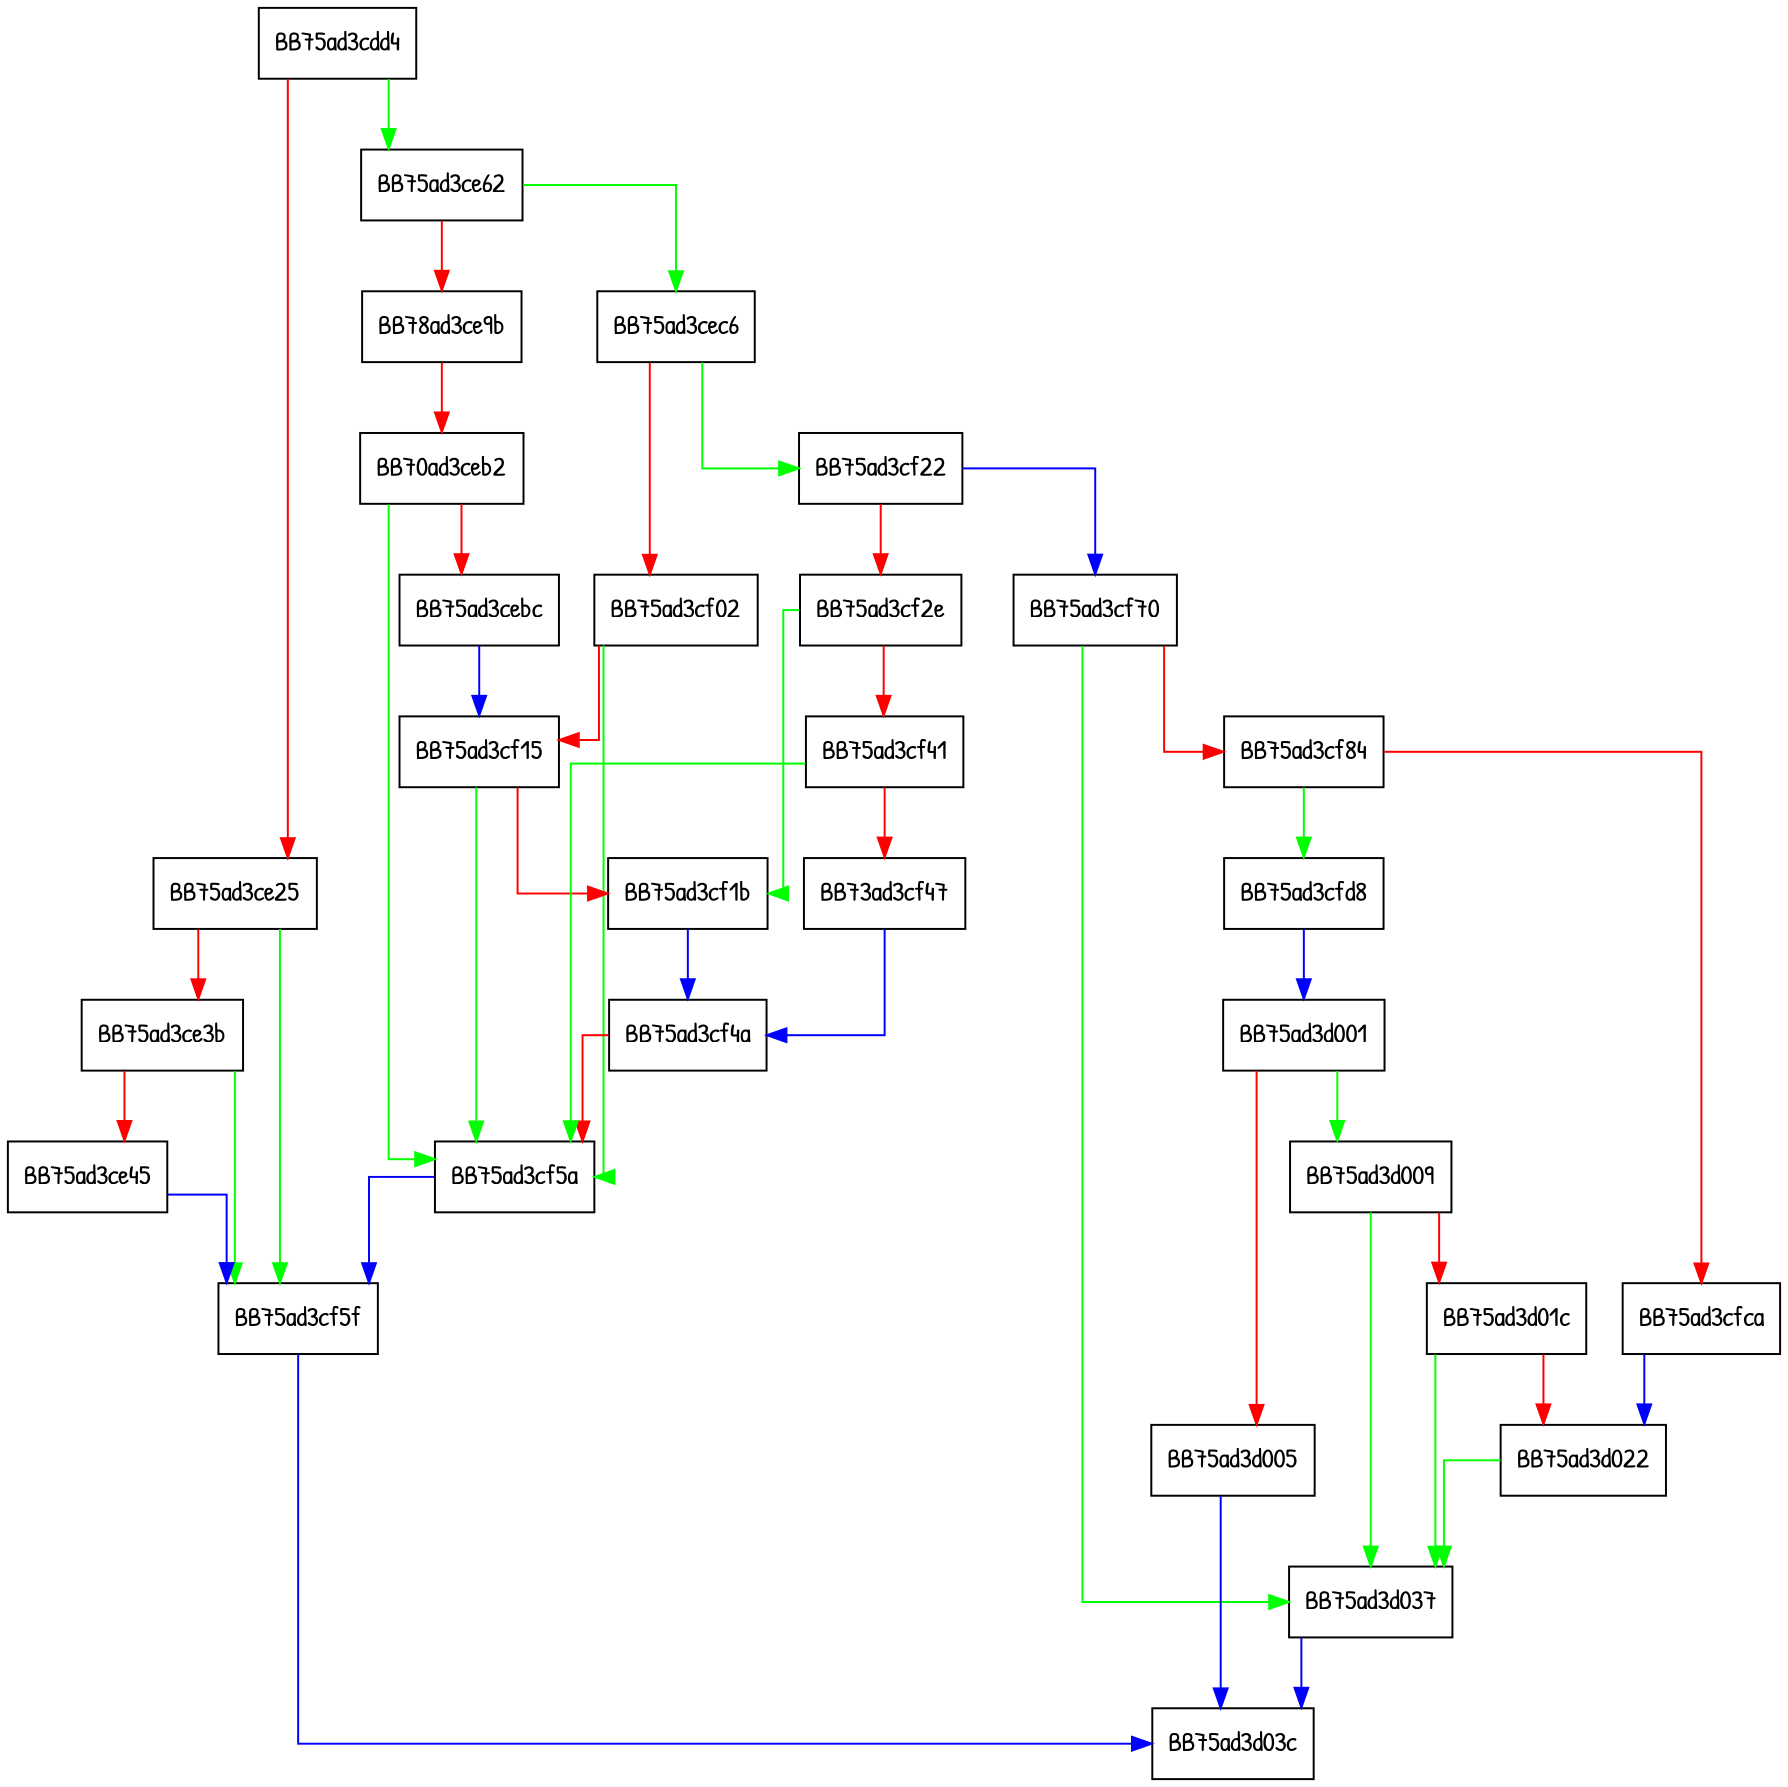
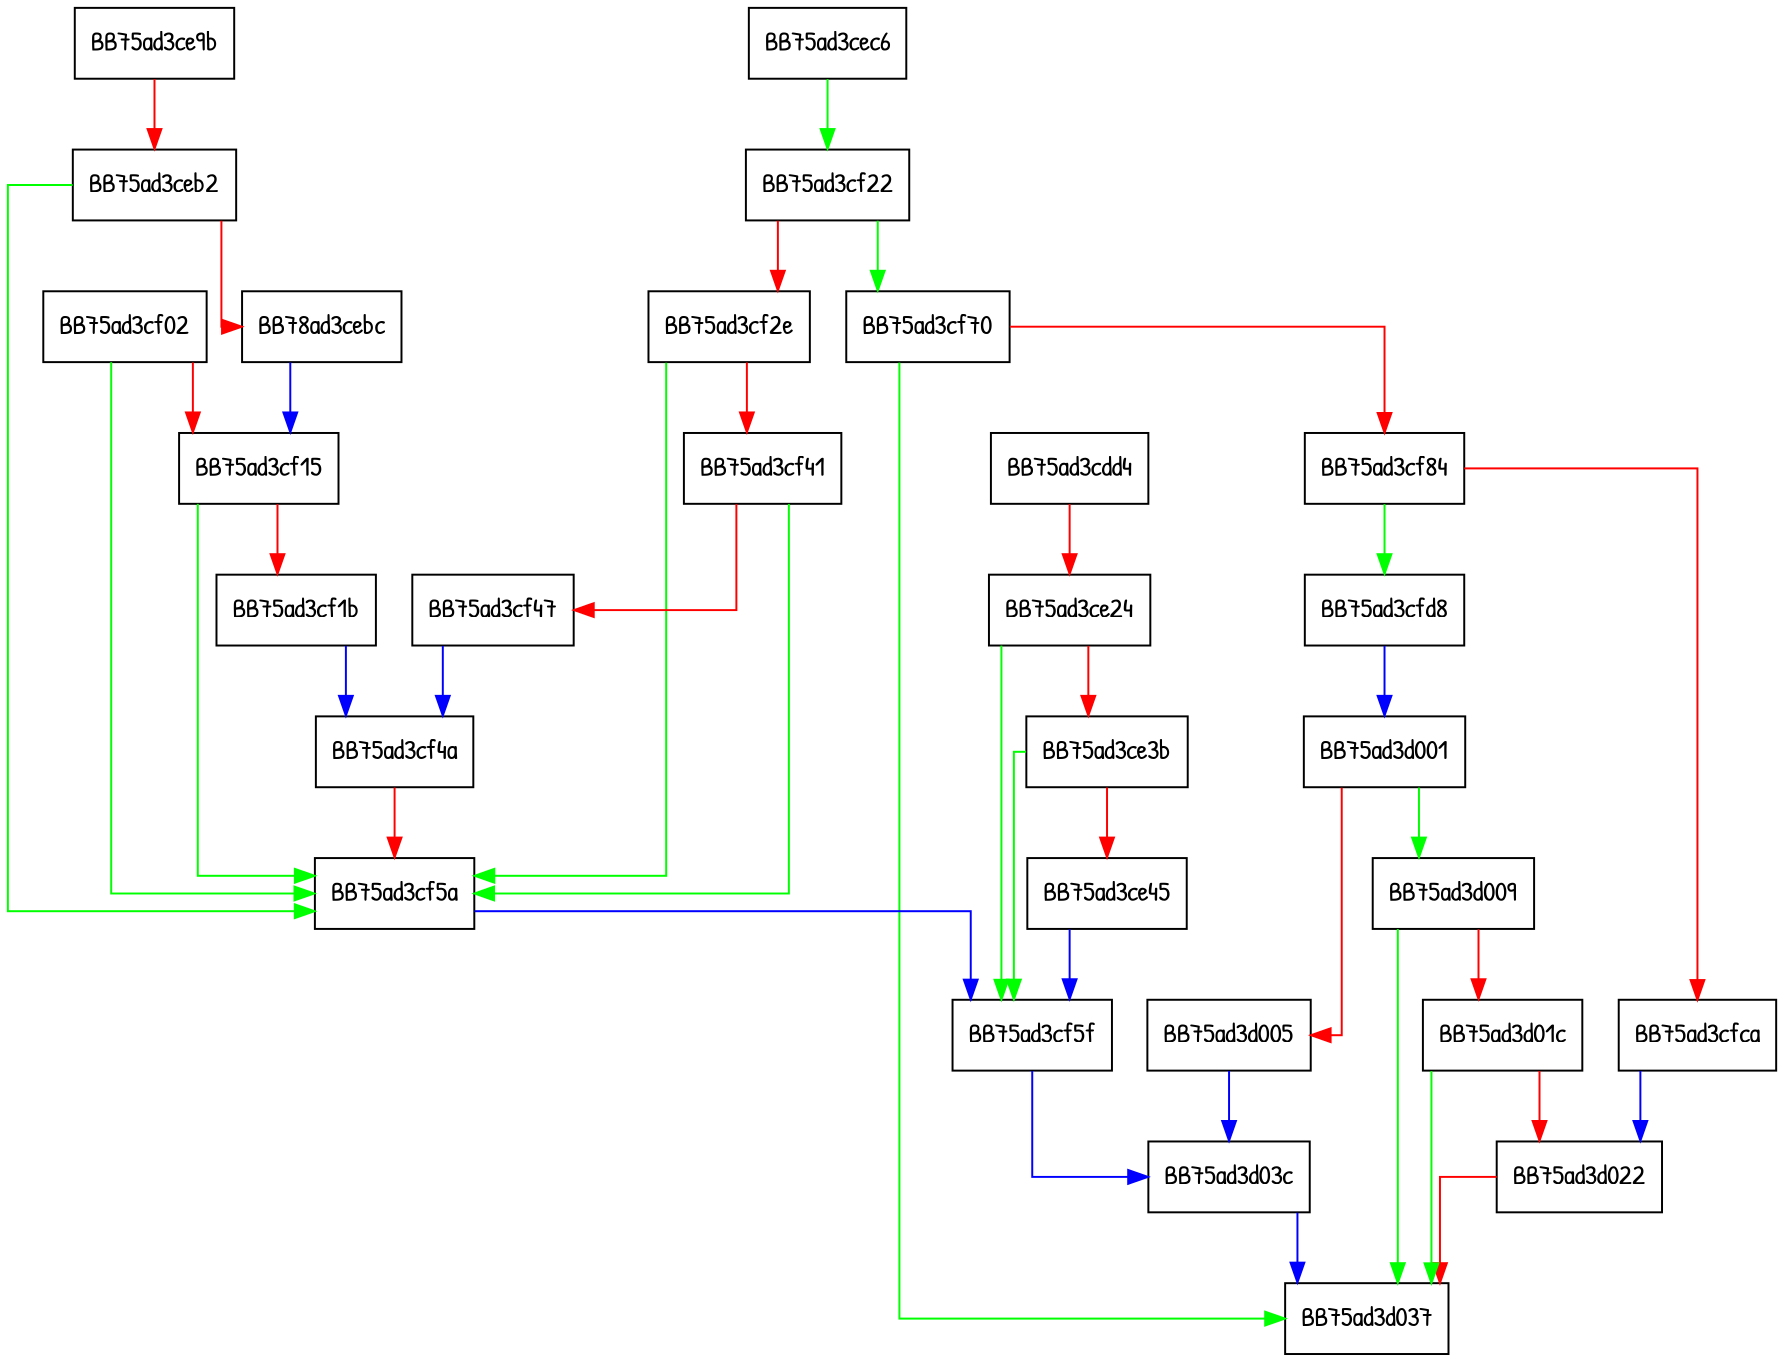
node "BB75ad3ce62": removed
node "BB78ad3ce9b": label "BB78ad3ce9b" -> "BB75ad3ce9b"
edge "BB75ad3cec6" -> "BB75ad3cf02": removed
node "BB70ad3ceb2": label "BB70ad3ceb2" -> "BB75ad3ceb2"
edge "BB75ad3cf22" -> "BB75ad3cf70": color blue -> green
node "BB75ad3cebc": label "BB75ad3cebc" -> "BB78ad3cebc"
edge "BB75ad3cf2e" -> "BB75ad3cf1b": now "BB75ad3cf2e" -> "BB75ad3cf5a"
node "BB75ad3ce25": label "BB75ad3ce25" -> "BB75ad3ce24"
node "BB73ad3cf47": label "BB73ad3cf47" -> "BB75ad3cf47"
edge "BB75ad3d022" -> "BB75ad3d037": color green -> red
edge "BB75ad3d037" -> "BB75ad3d03c": reversed
